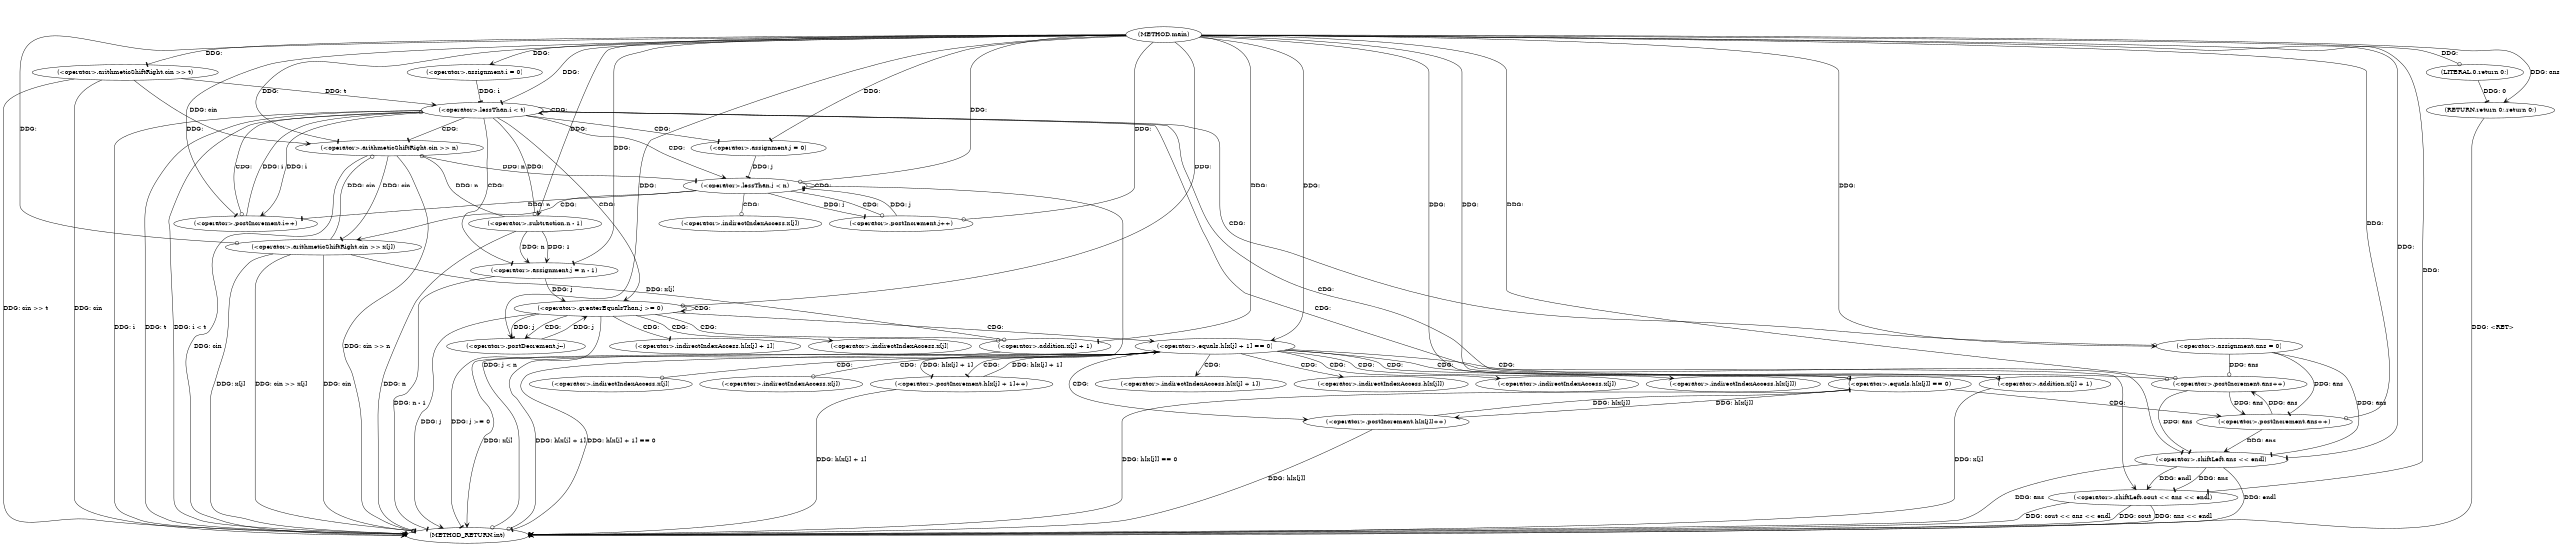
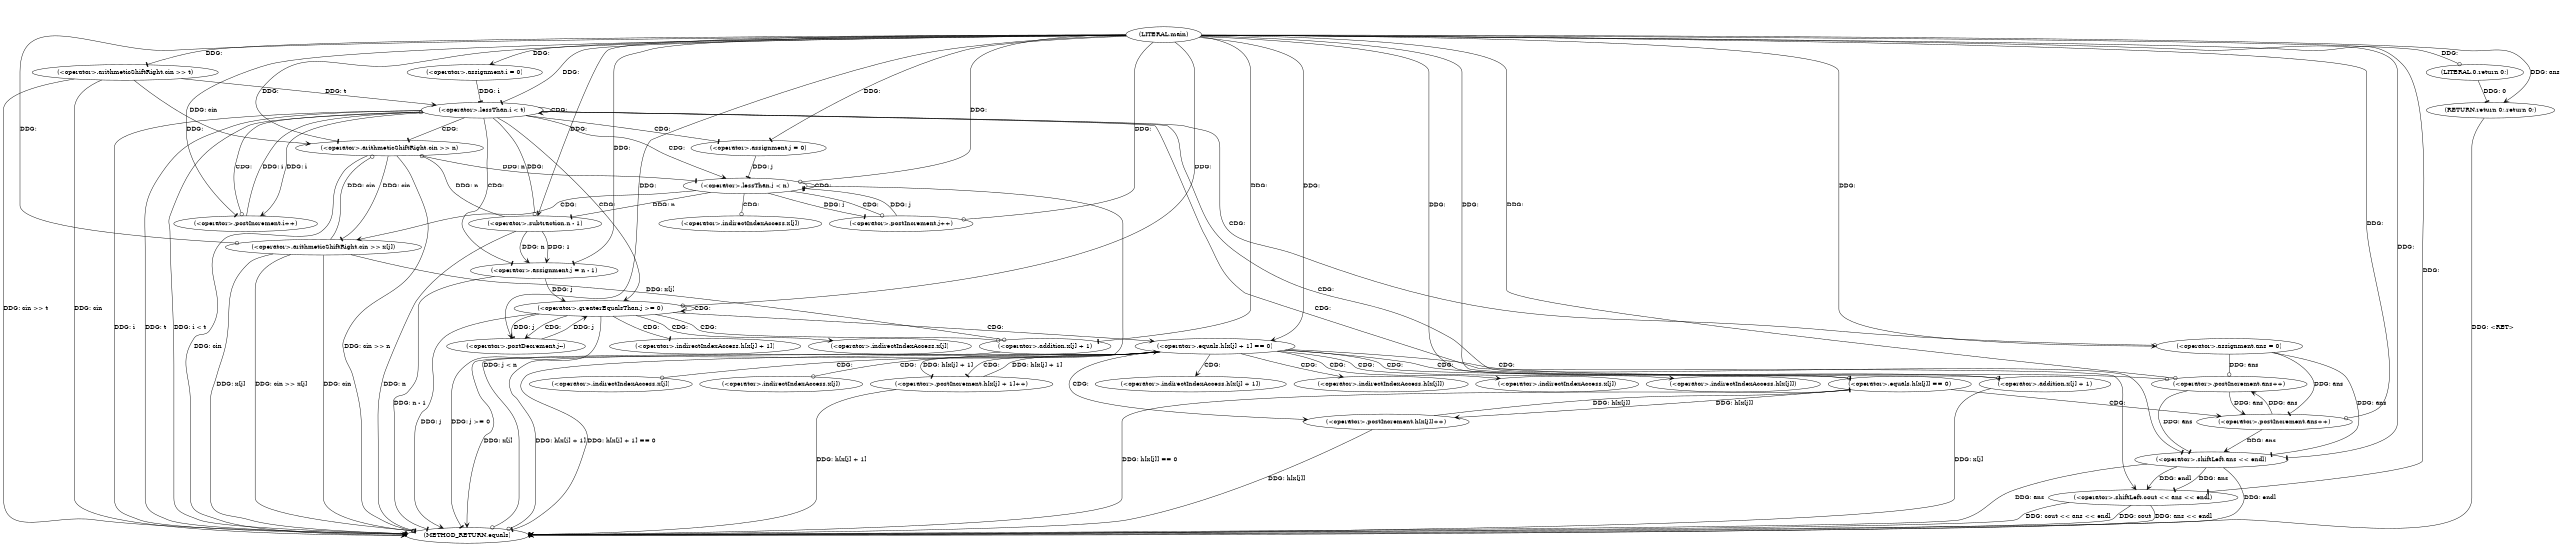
node "(METHOD,main)": label "(METHOD,main)" -> "(LITERAL,main)"
edge "(<operator>.lessThan,j < n)" -> "(<operator>.postIncrement,i++)": now "(<operator>.lessThan,j < n)" -> "(<operator>.subtraction,n - 1)"
node "(METHOD_RETURN,int)": label "(METHOD_RETURN,int)" -> "(METHOD_RETURN,equals)"
